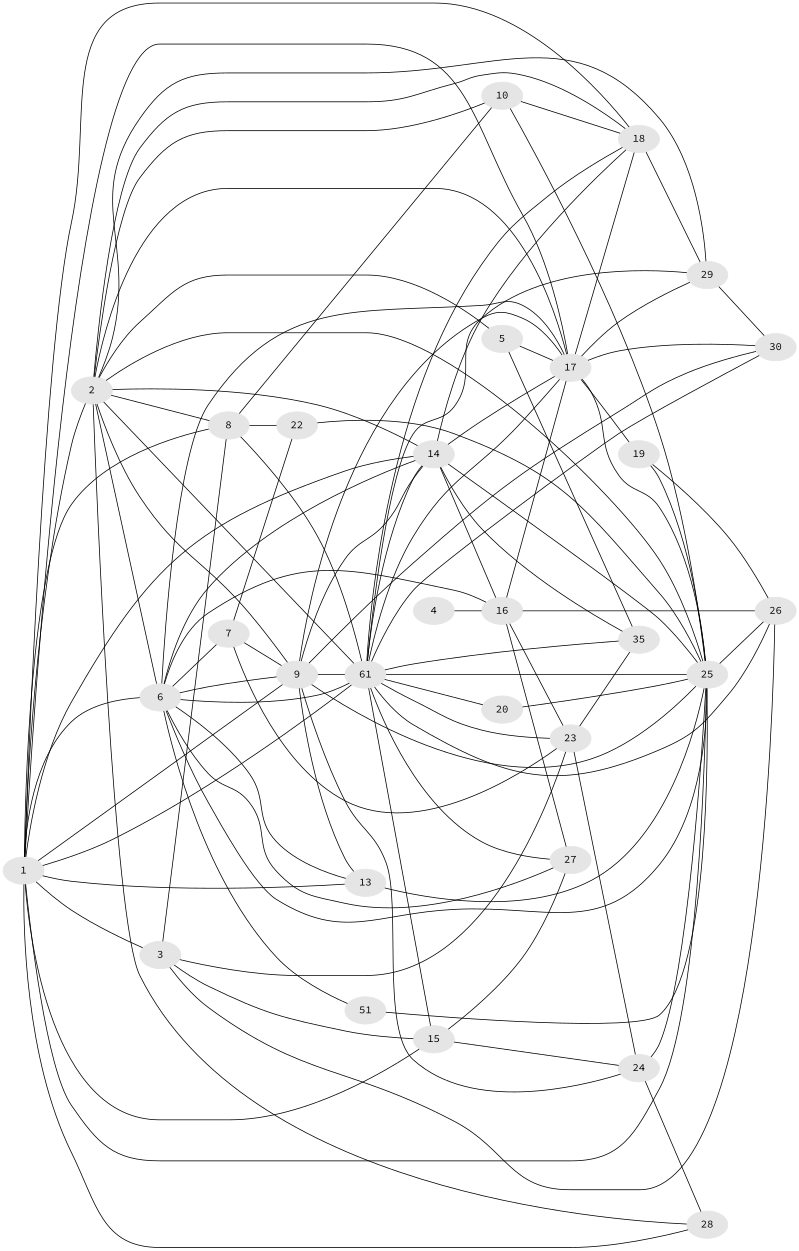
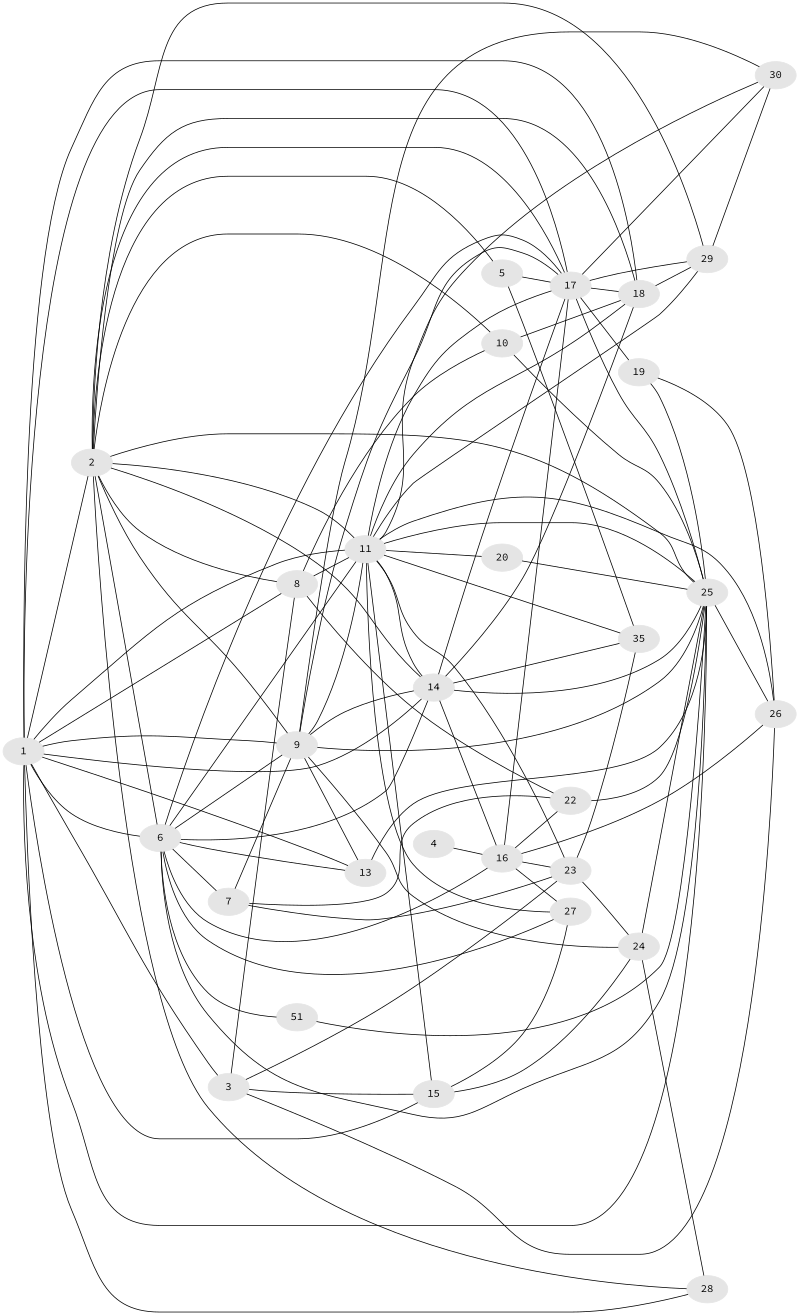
node "61": label "61" -> "11"
edge "22" -- "16": added
